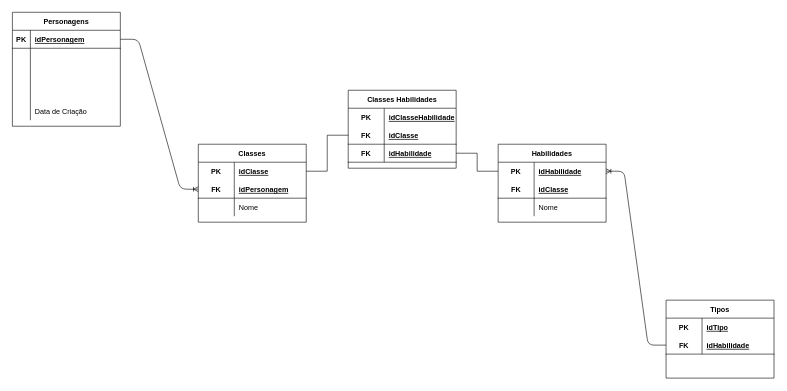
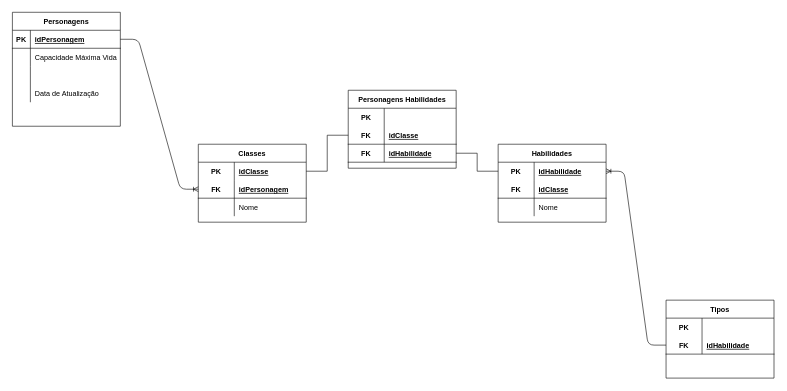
node "Capacidade Máxima Vida": added
node "Data de Atualização": added
node "Classes Habilidades": label "Classes Habilidades" -> "Personagens Habilidades"
node "Data de Criação": removed
node "idClasseHabilidade": removed
node "idTipo": removed
